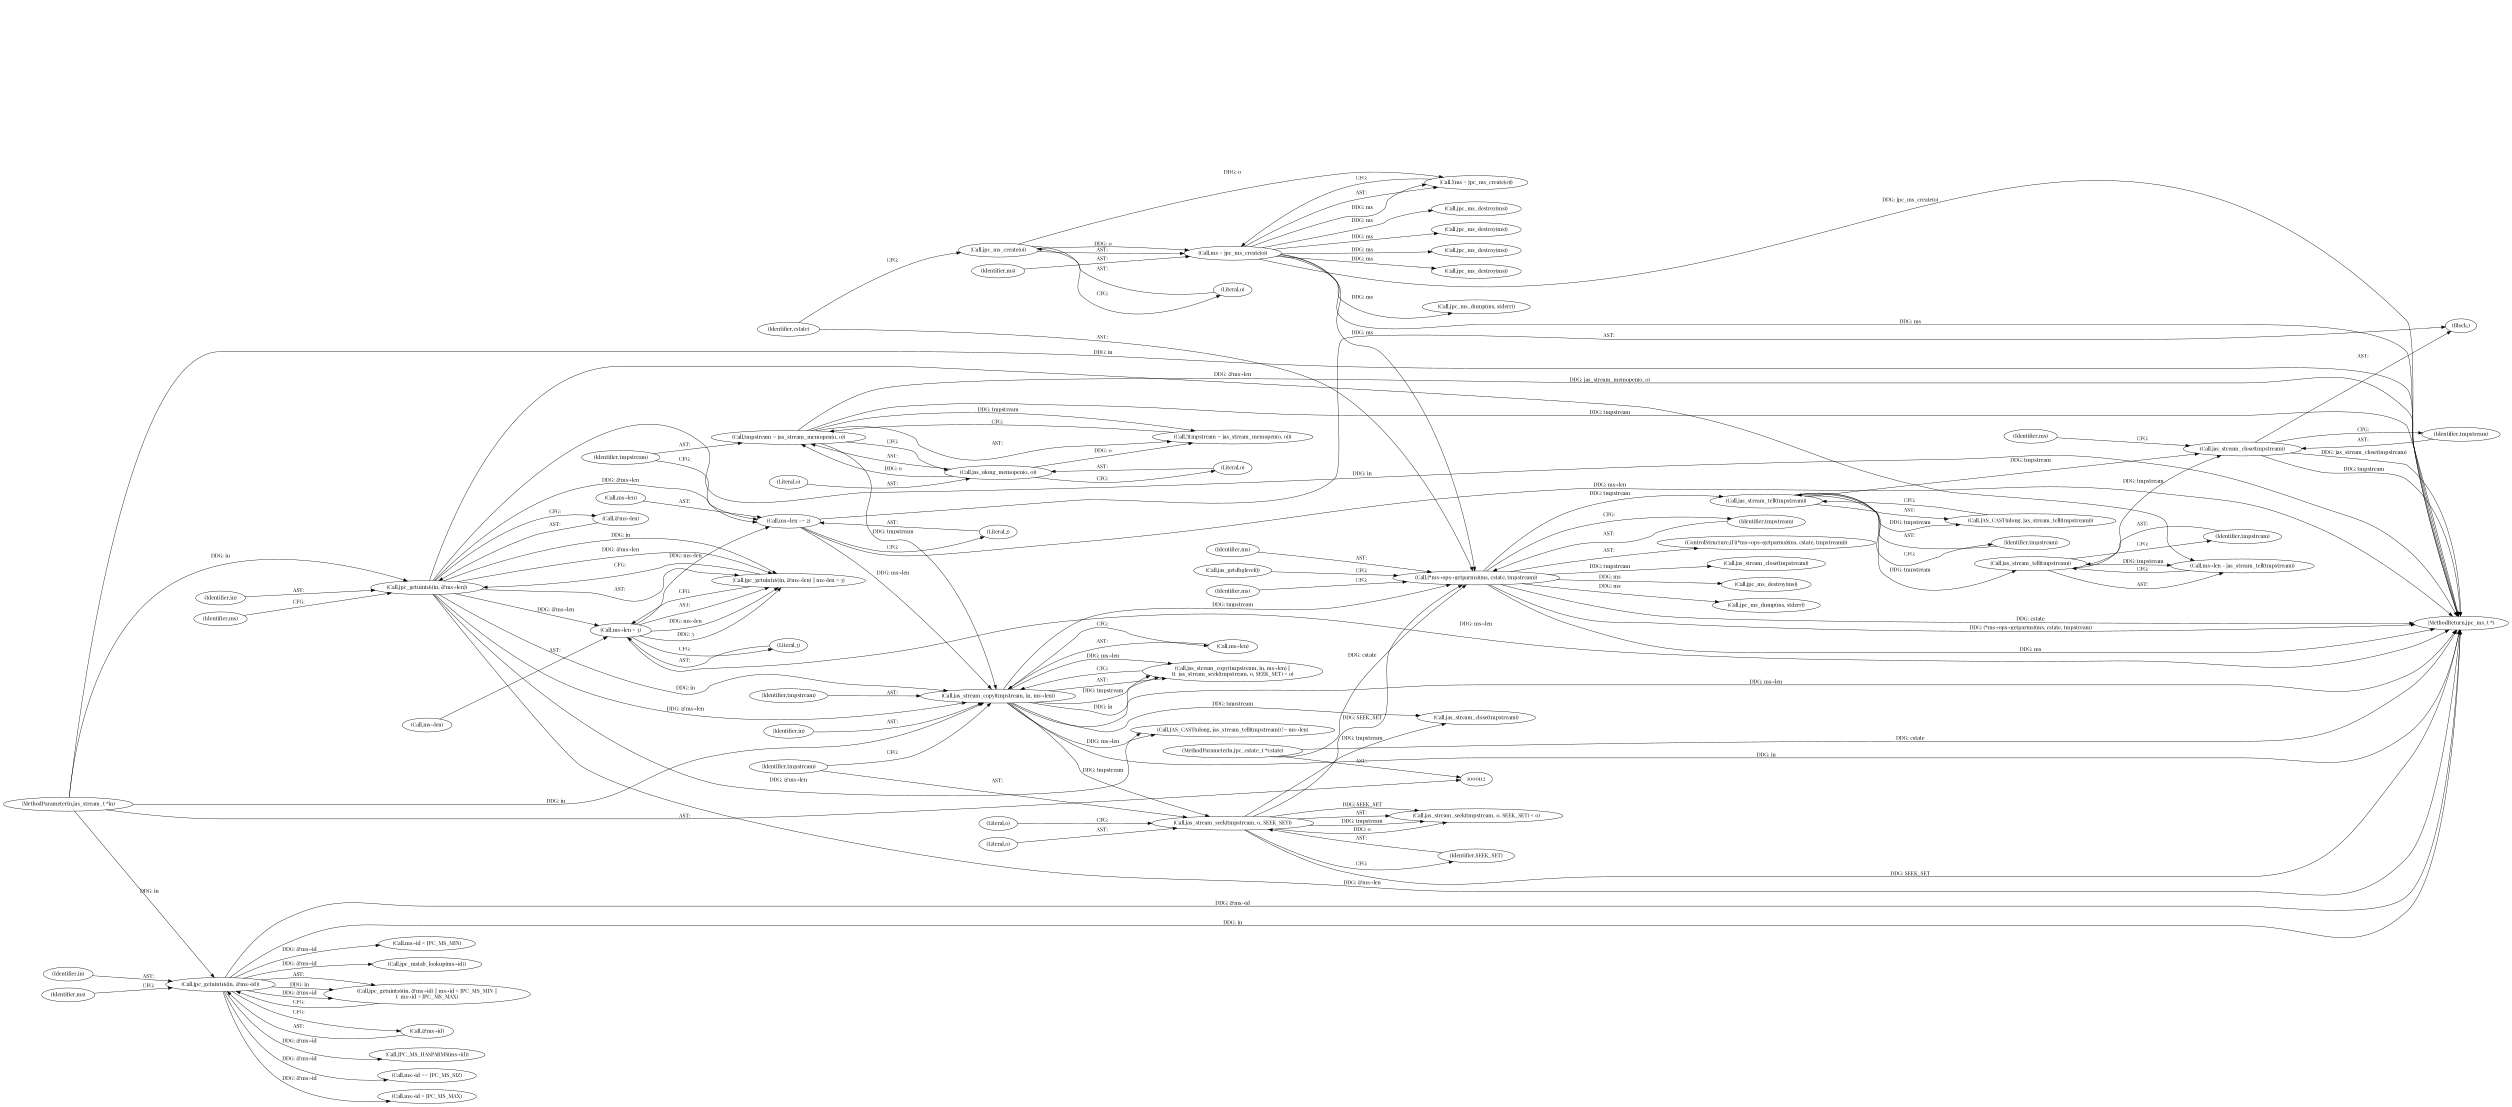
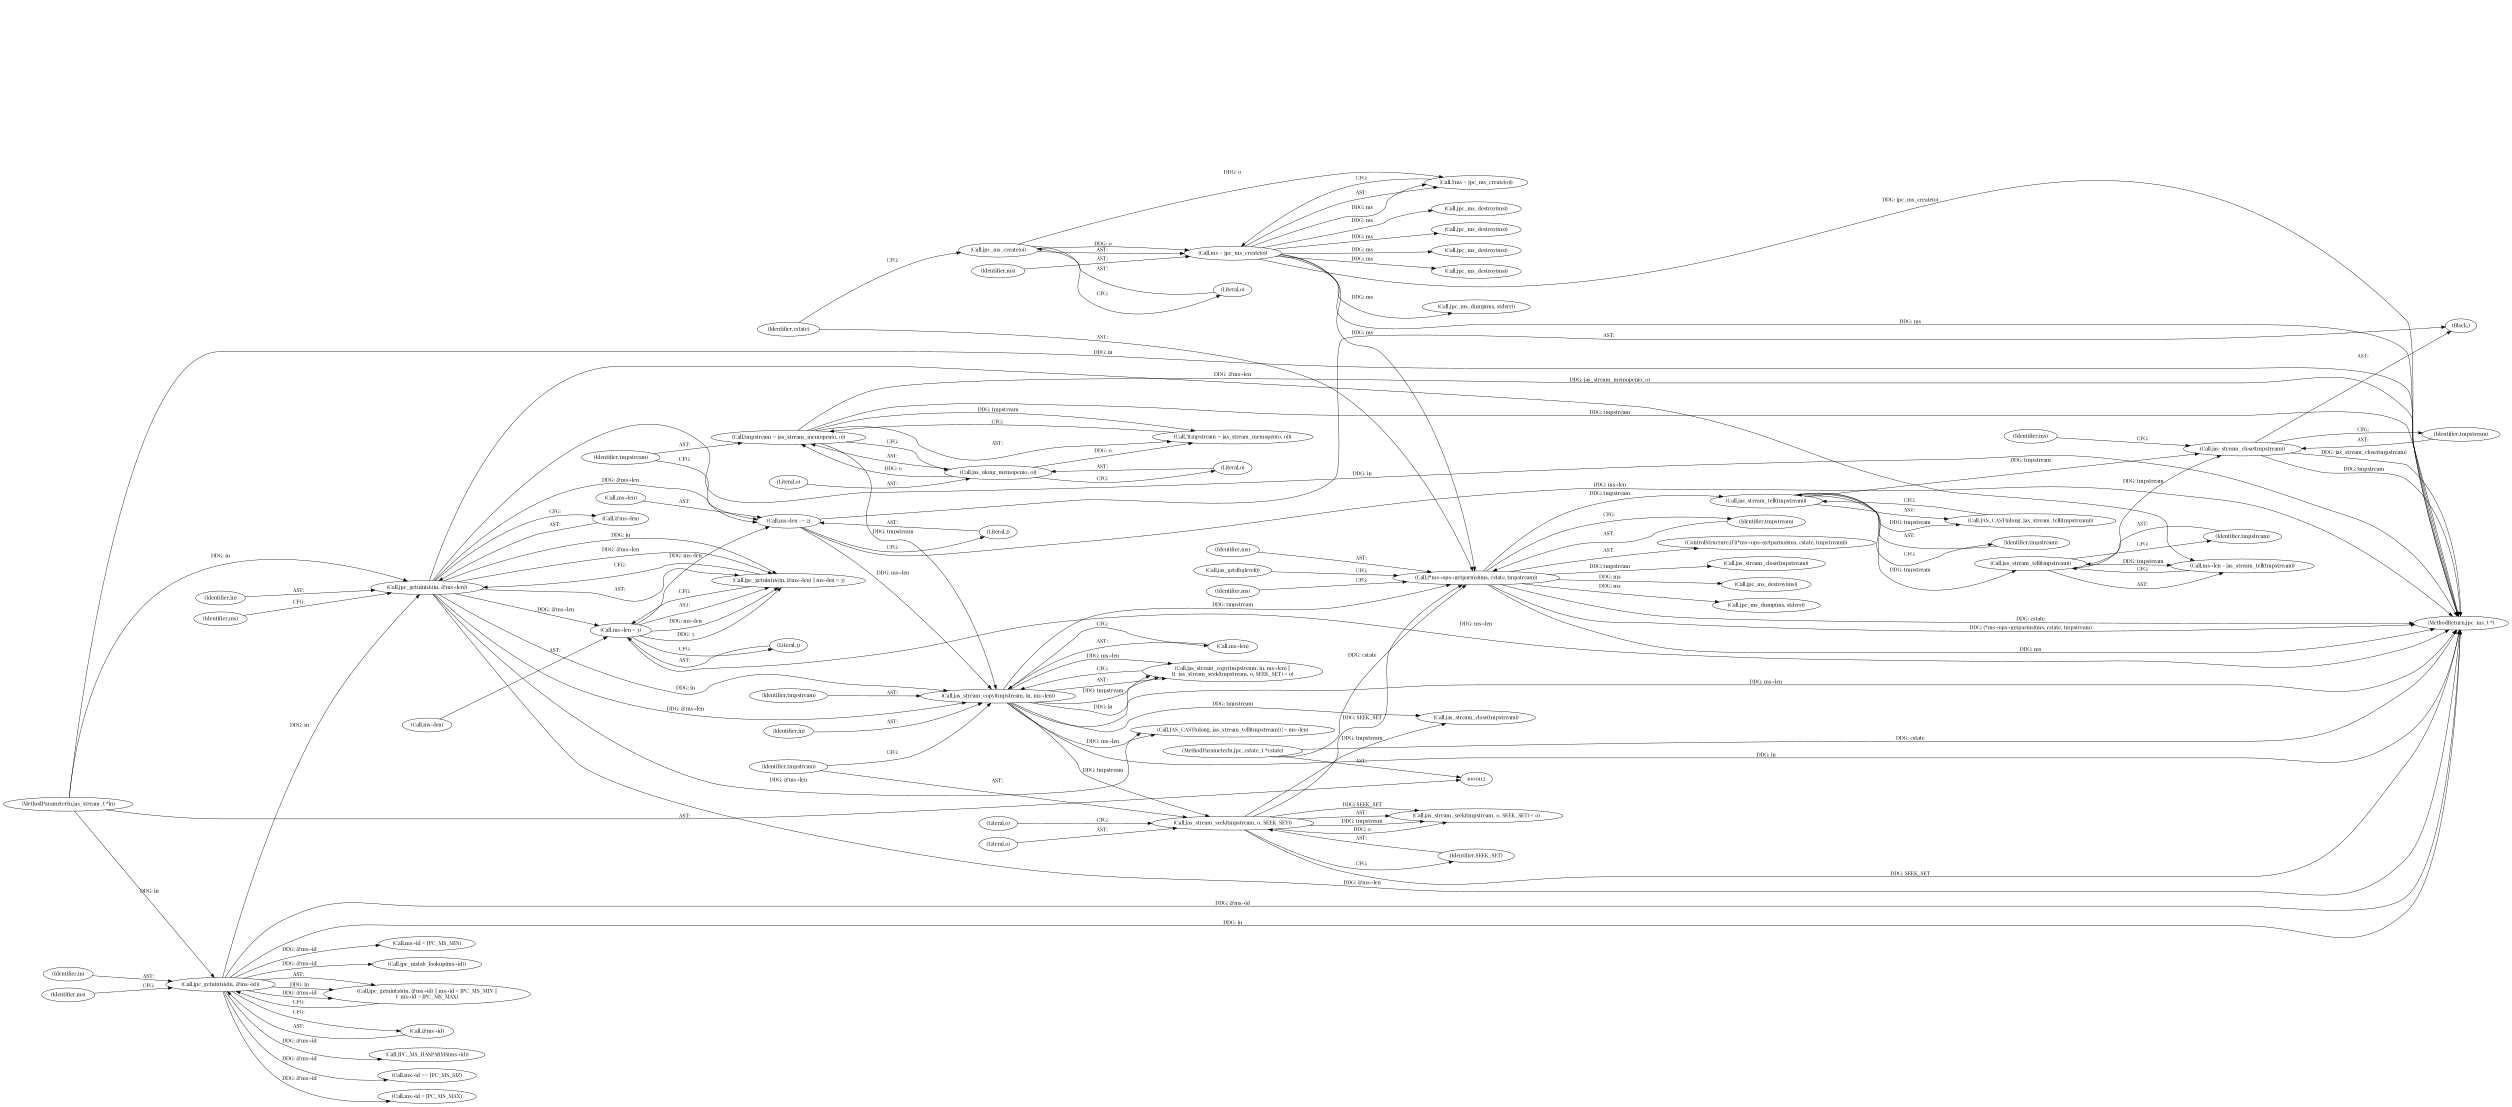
edge "(Call,jpc_getuint16(in, &ms->id))" -> "(Call,jpc_getuint16(in, &ms->len))": added, label "DDG: in"
edge "(MethodParameterIn,jas_stream_t *in)" -> "(Call,jas_stream_copy(tmpstream, in, ms->len))": removed, label "DDG: in"
